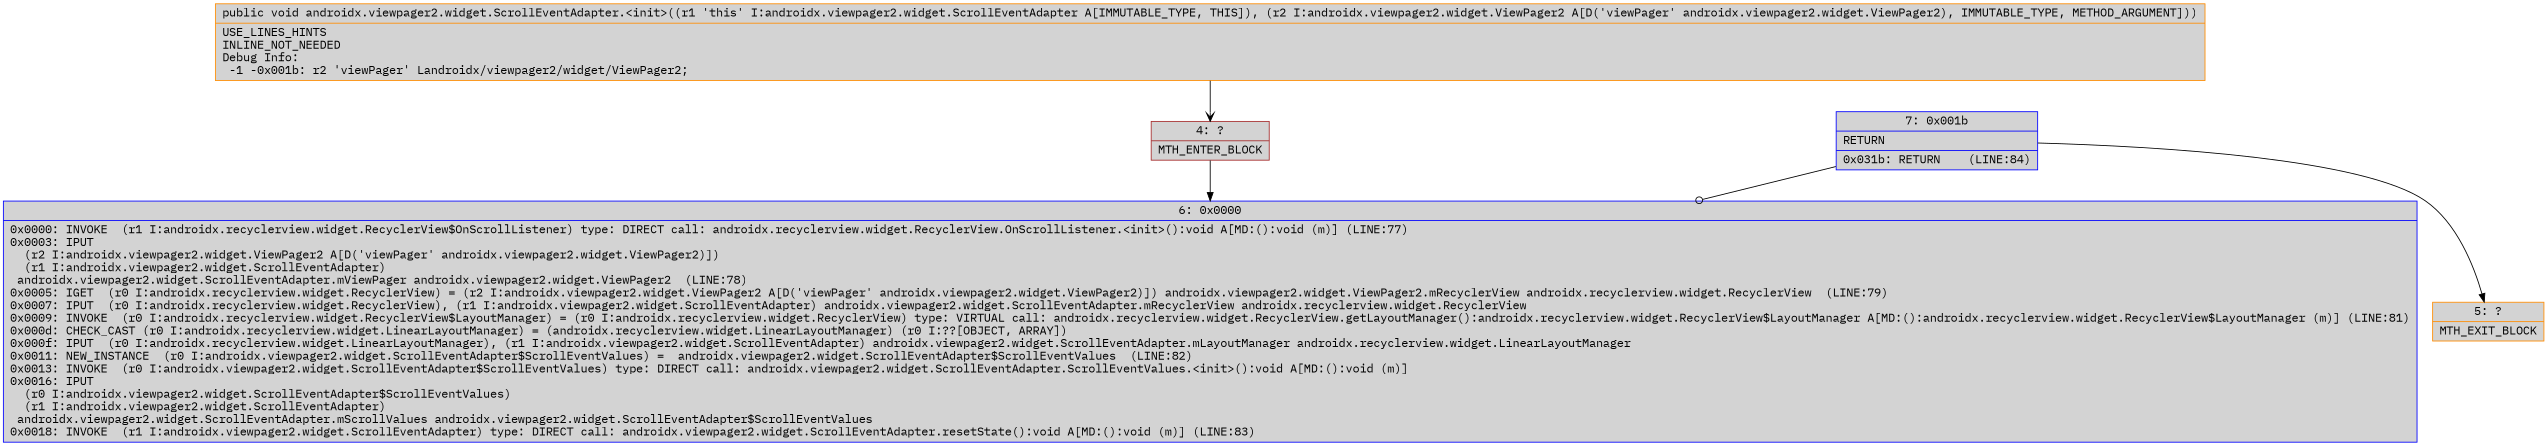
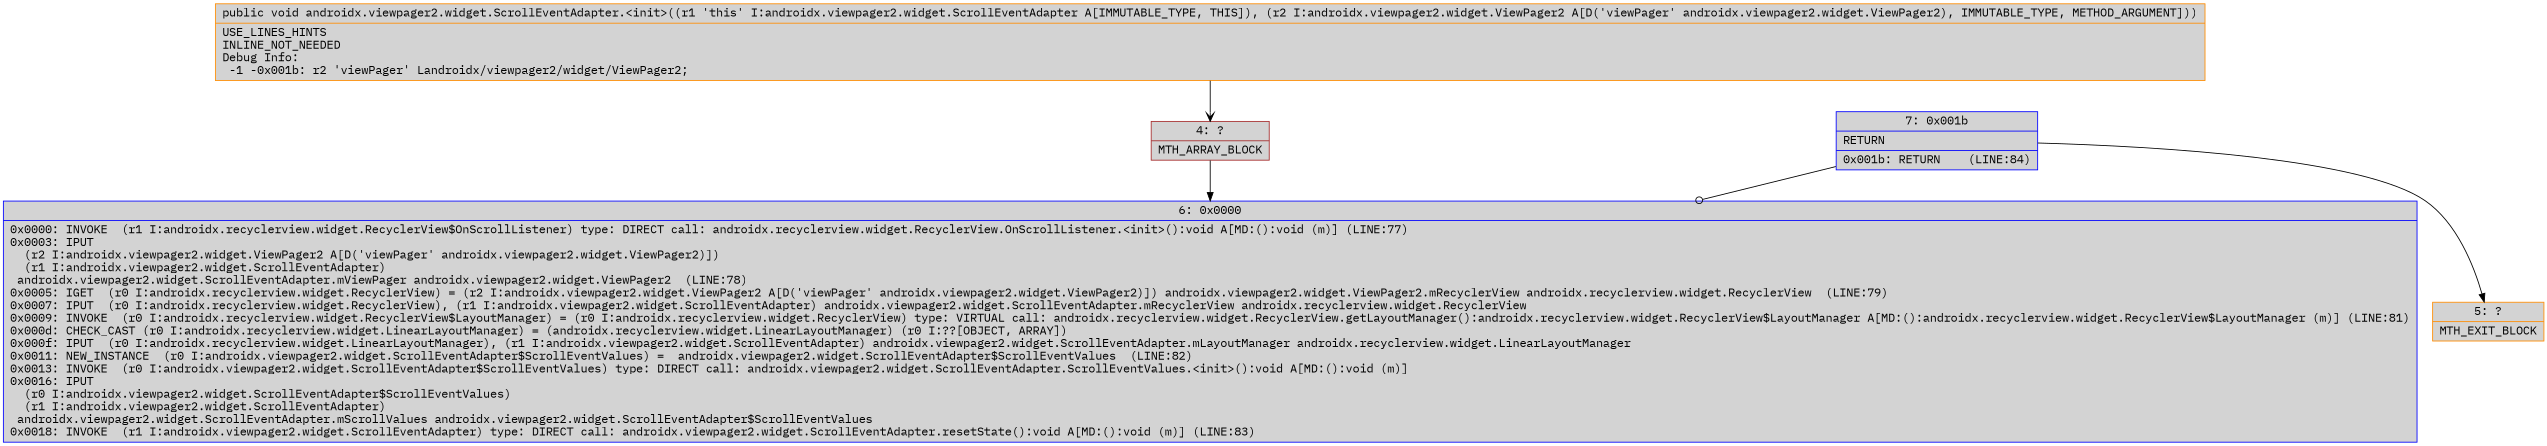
node "4: ?": text "MTH_ENTER_BLOCK" -> "MTH_ARRAY_BLOCK"
node "7: 0x001b": text "0x031b: RETURN    (LINE:84)" -> "0x001b: RETURN    (LINE:84)"
